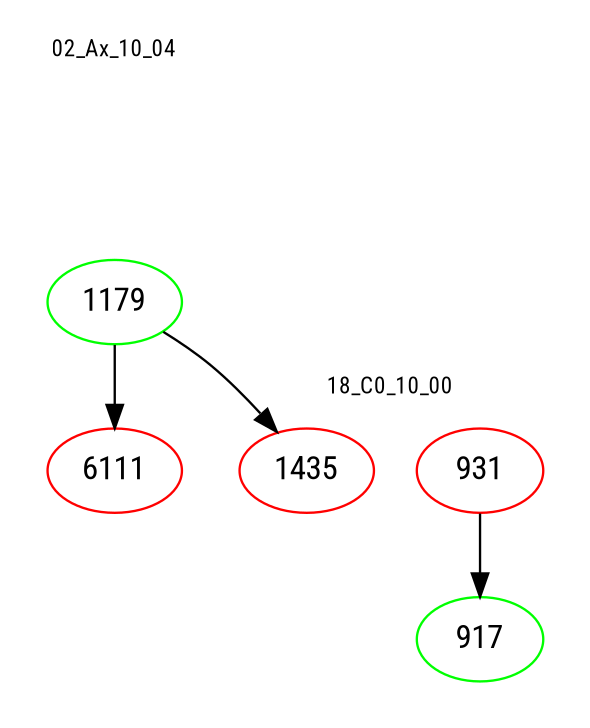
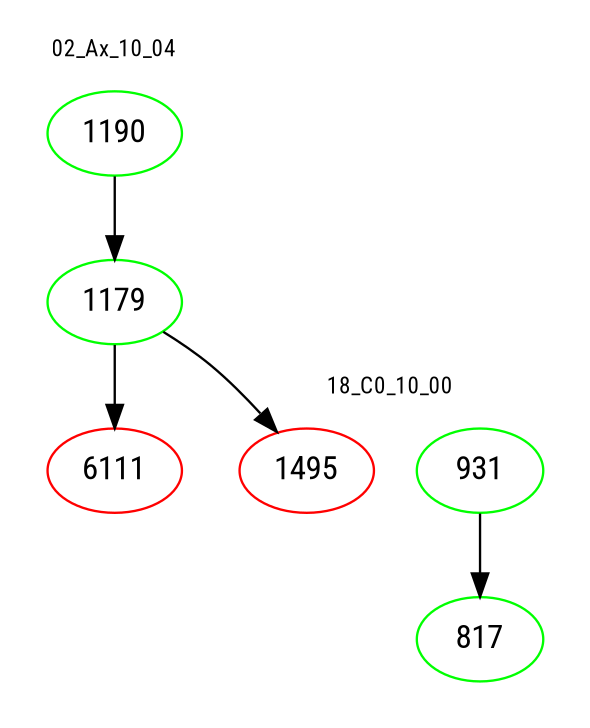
node "1190": added
node "1435": label "1435" -> "1495"
node "931": color red -> green
node "917": label "917" -> "817"
